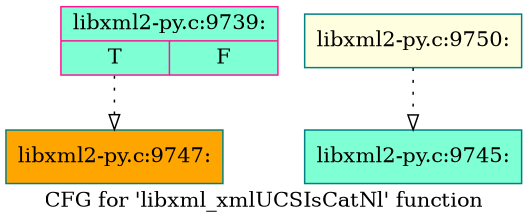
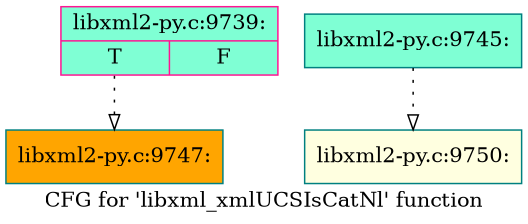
edge "libxml2-py.c:9750:" -> "libxml2-py.c:9745:": reversed
